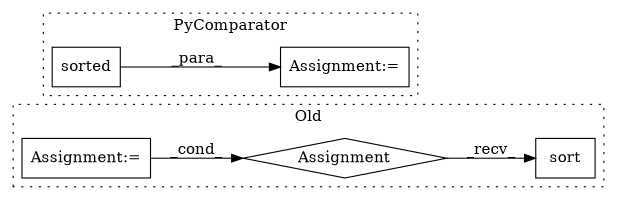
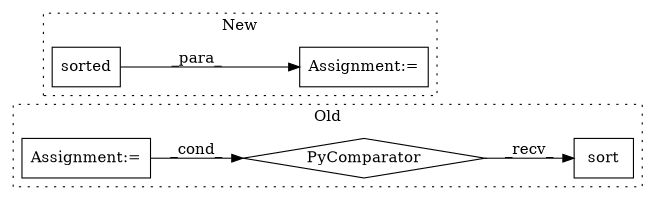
cluster "PyComparator": label "PyComparator" -> "New"
node "Assignment": label "Assignment" -> "PyComparator"
